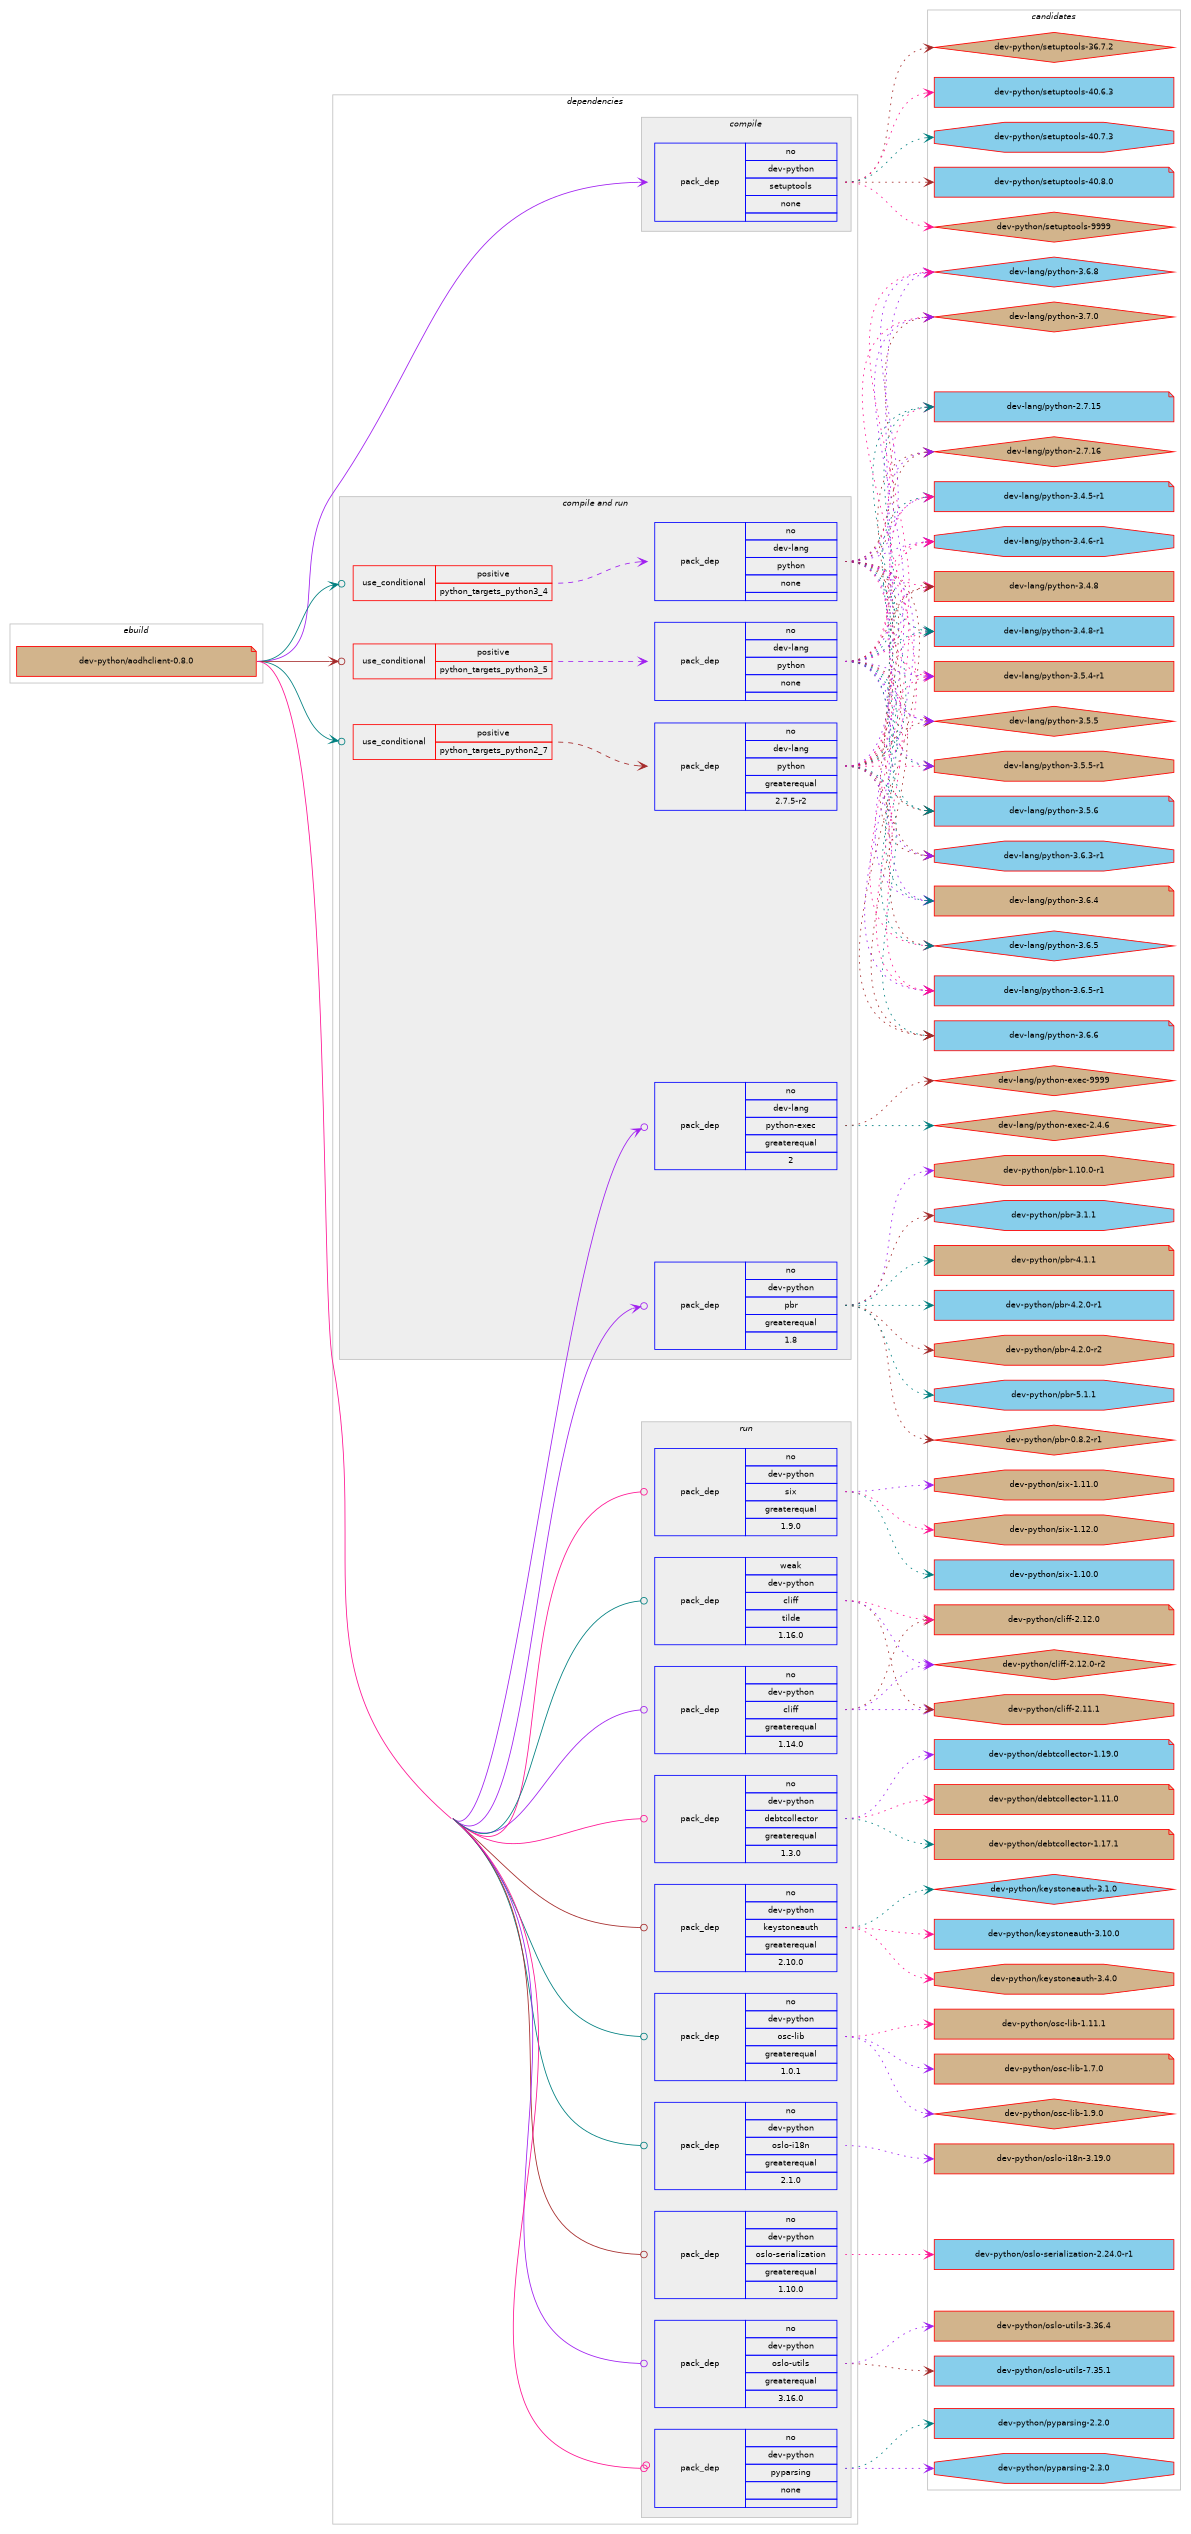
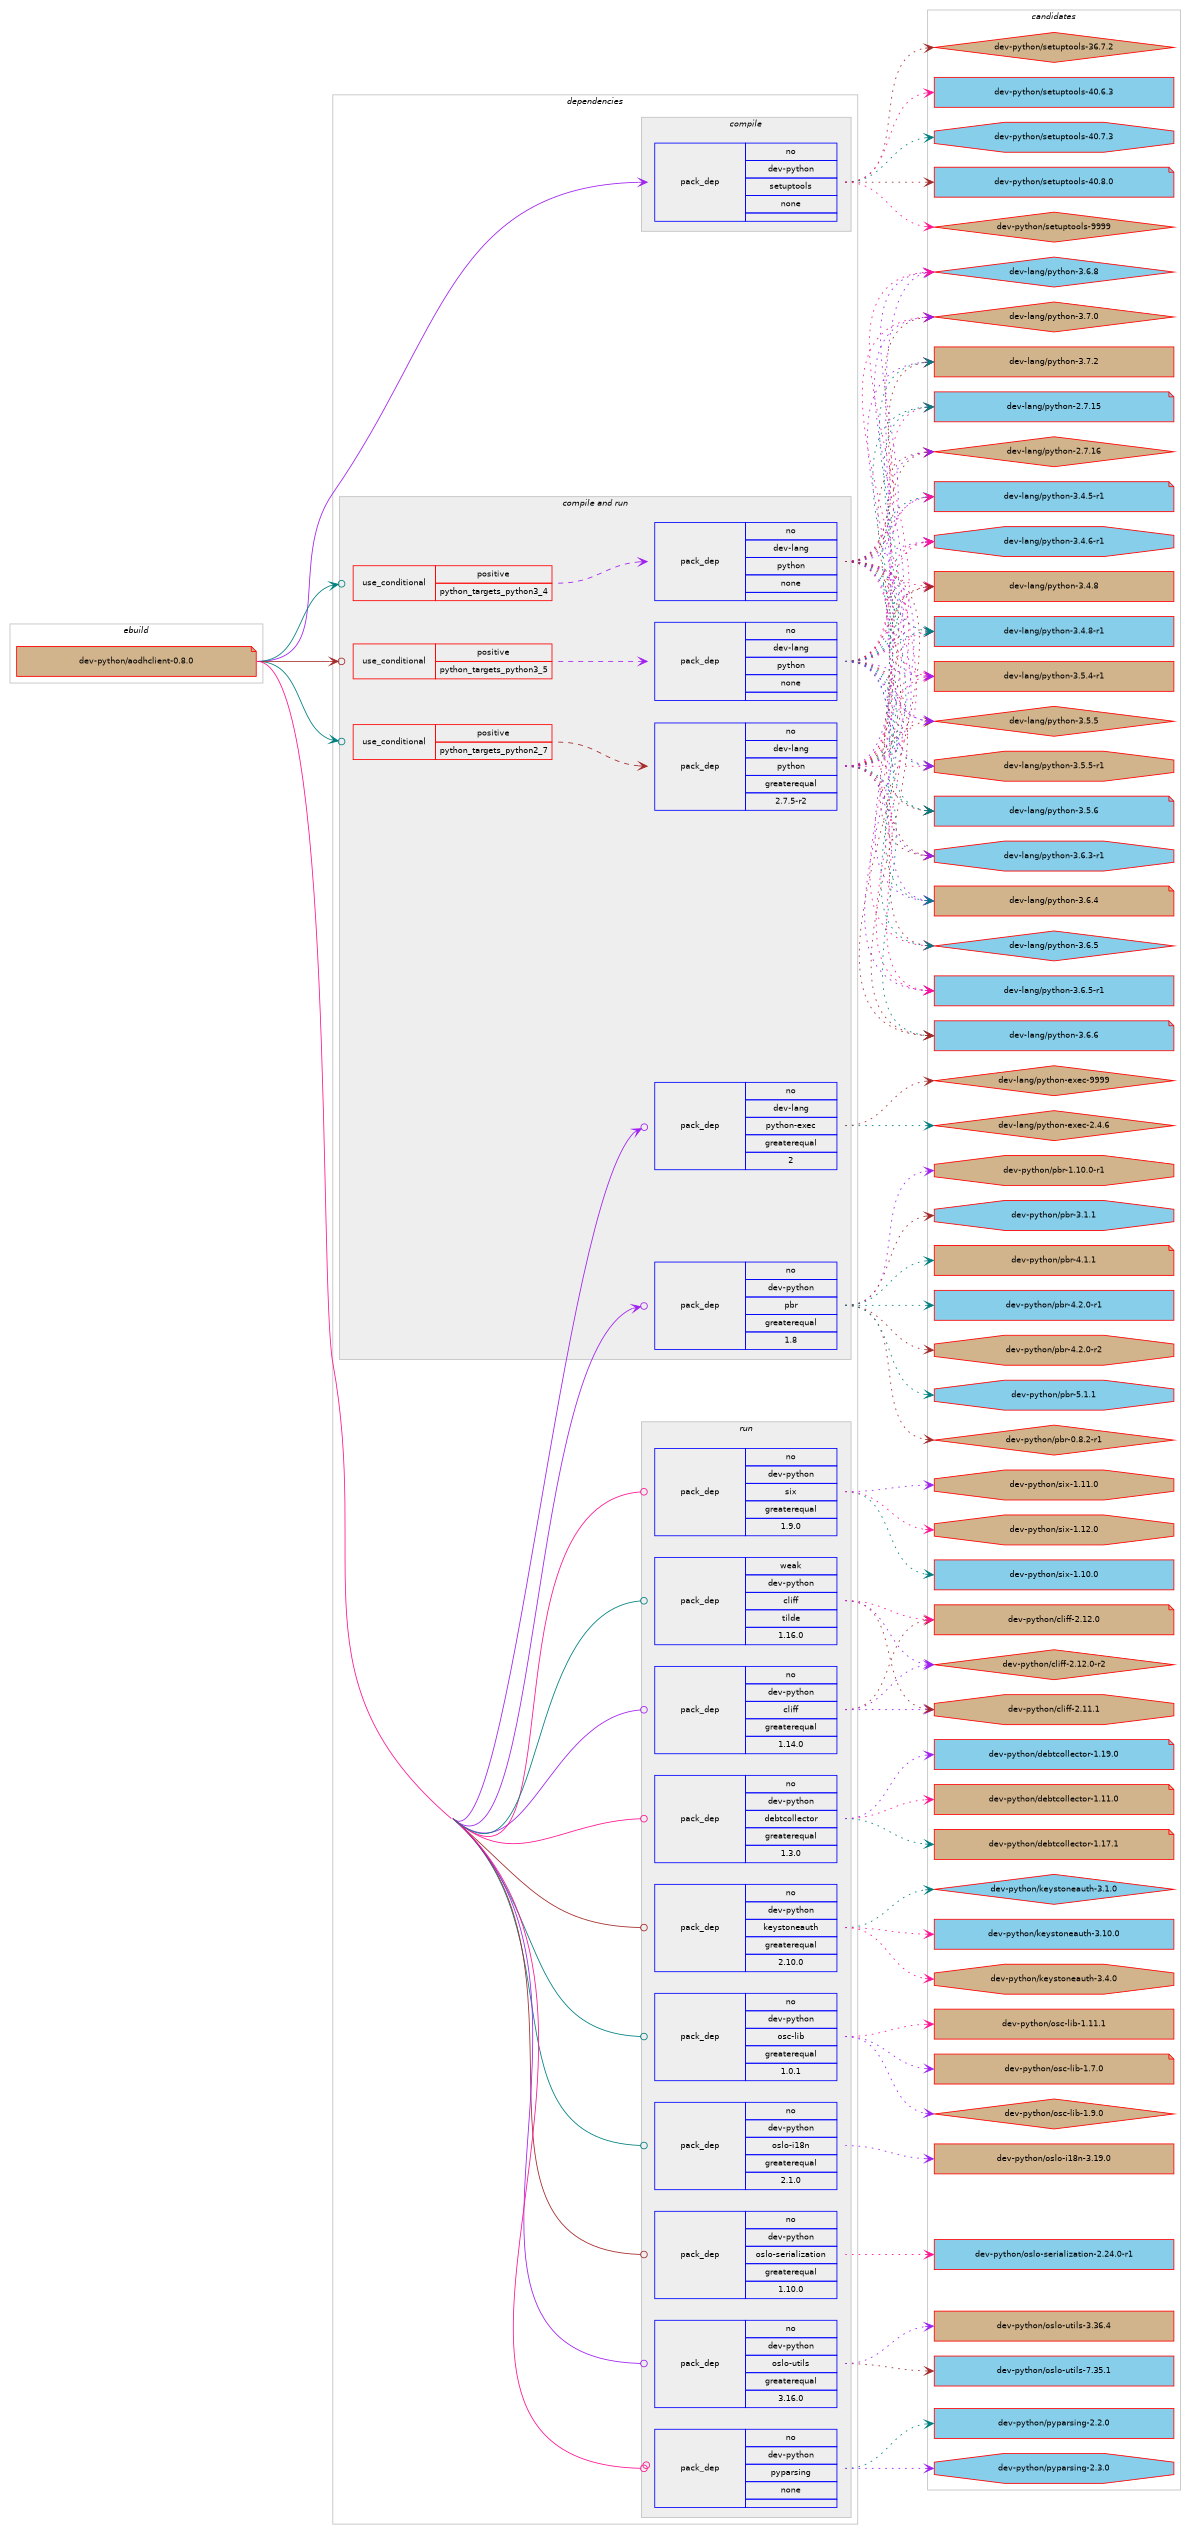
node "dev-lang/python-3.7.2": added
